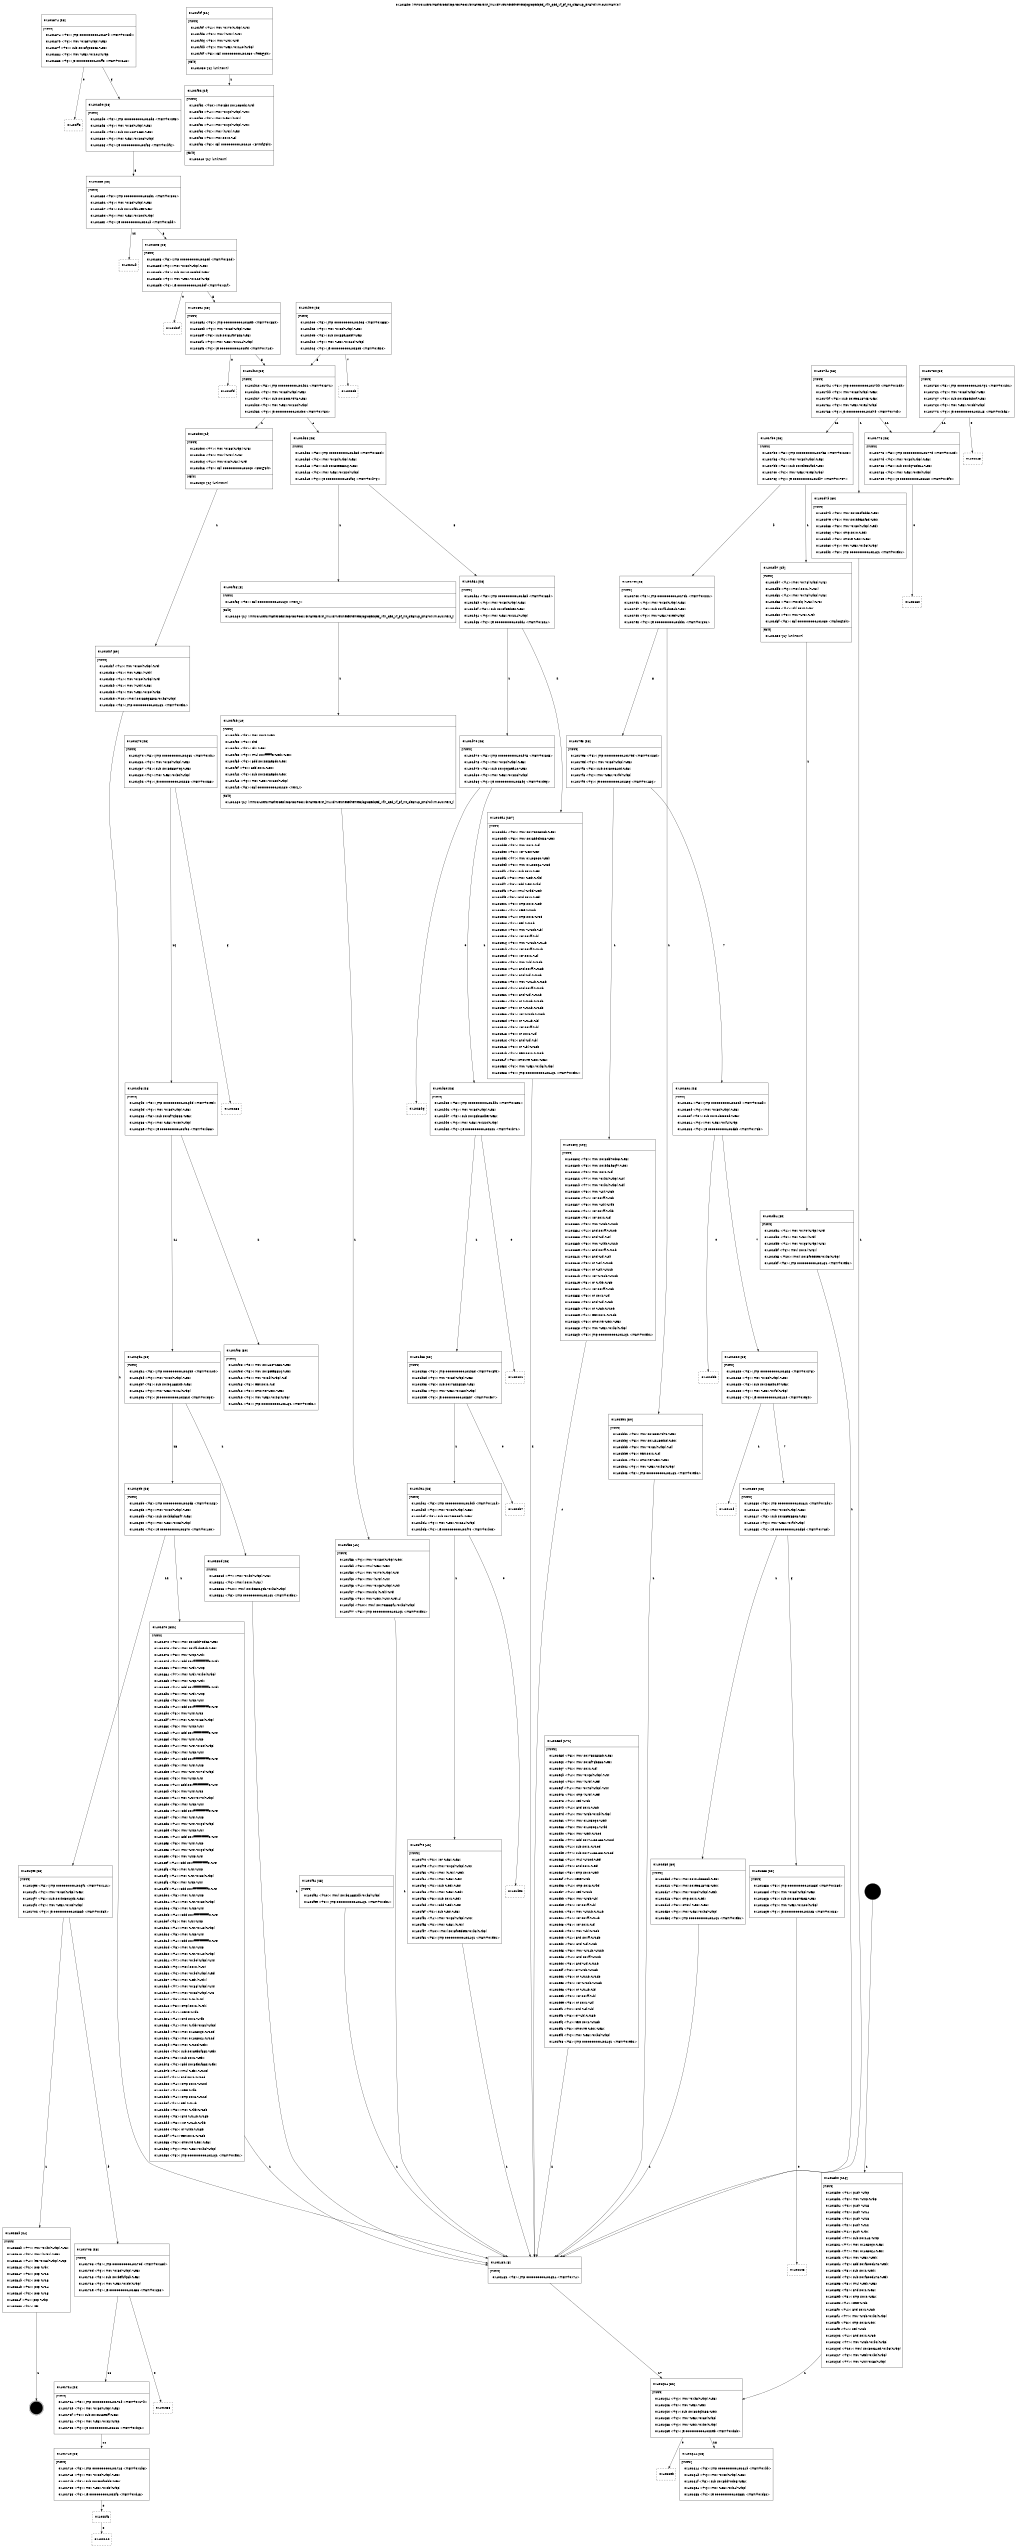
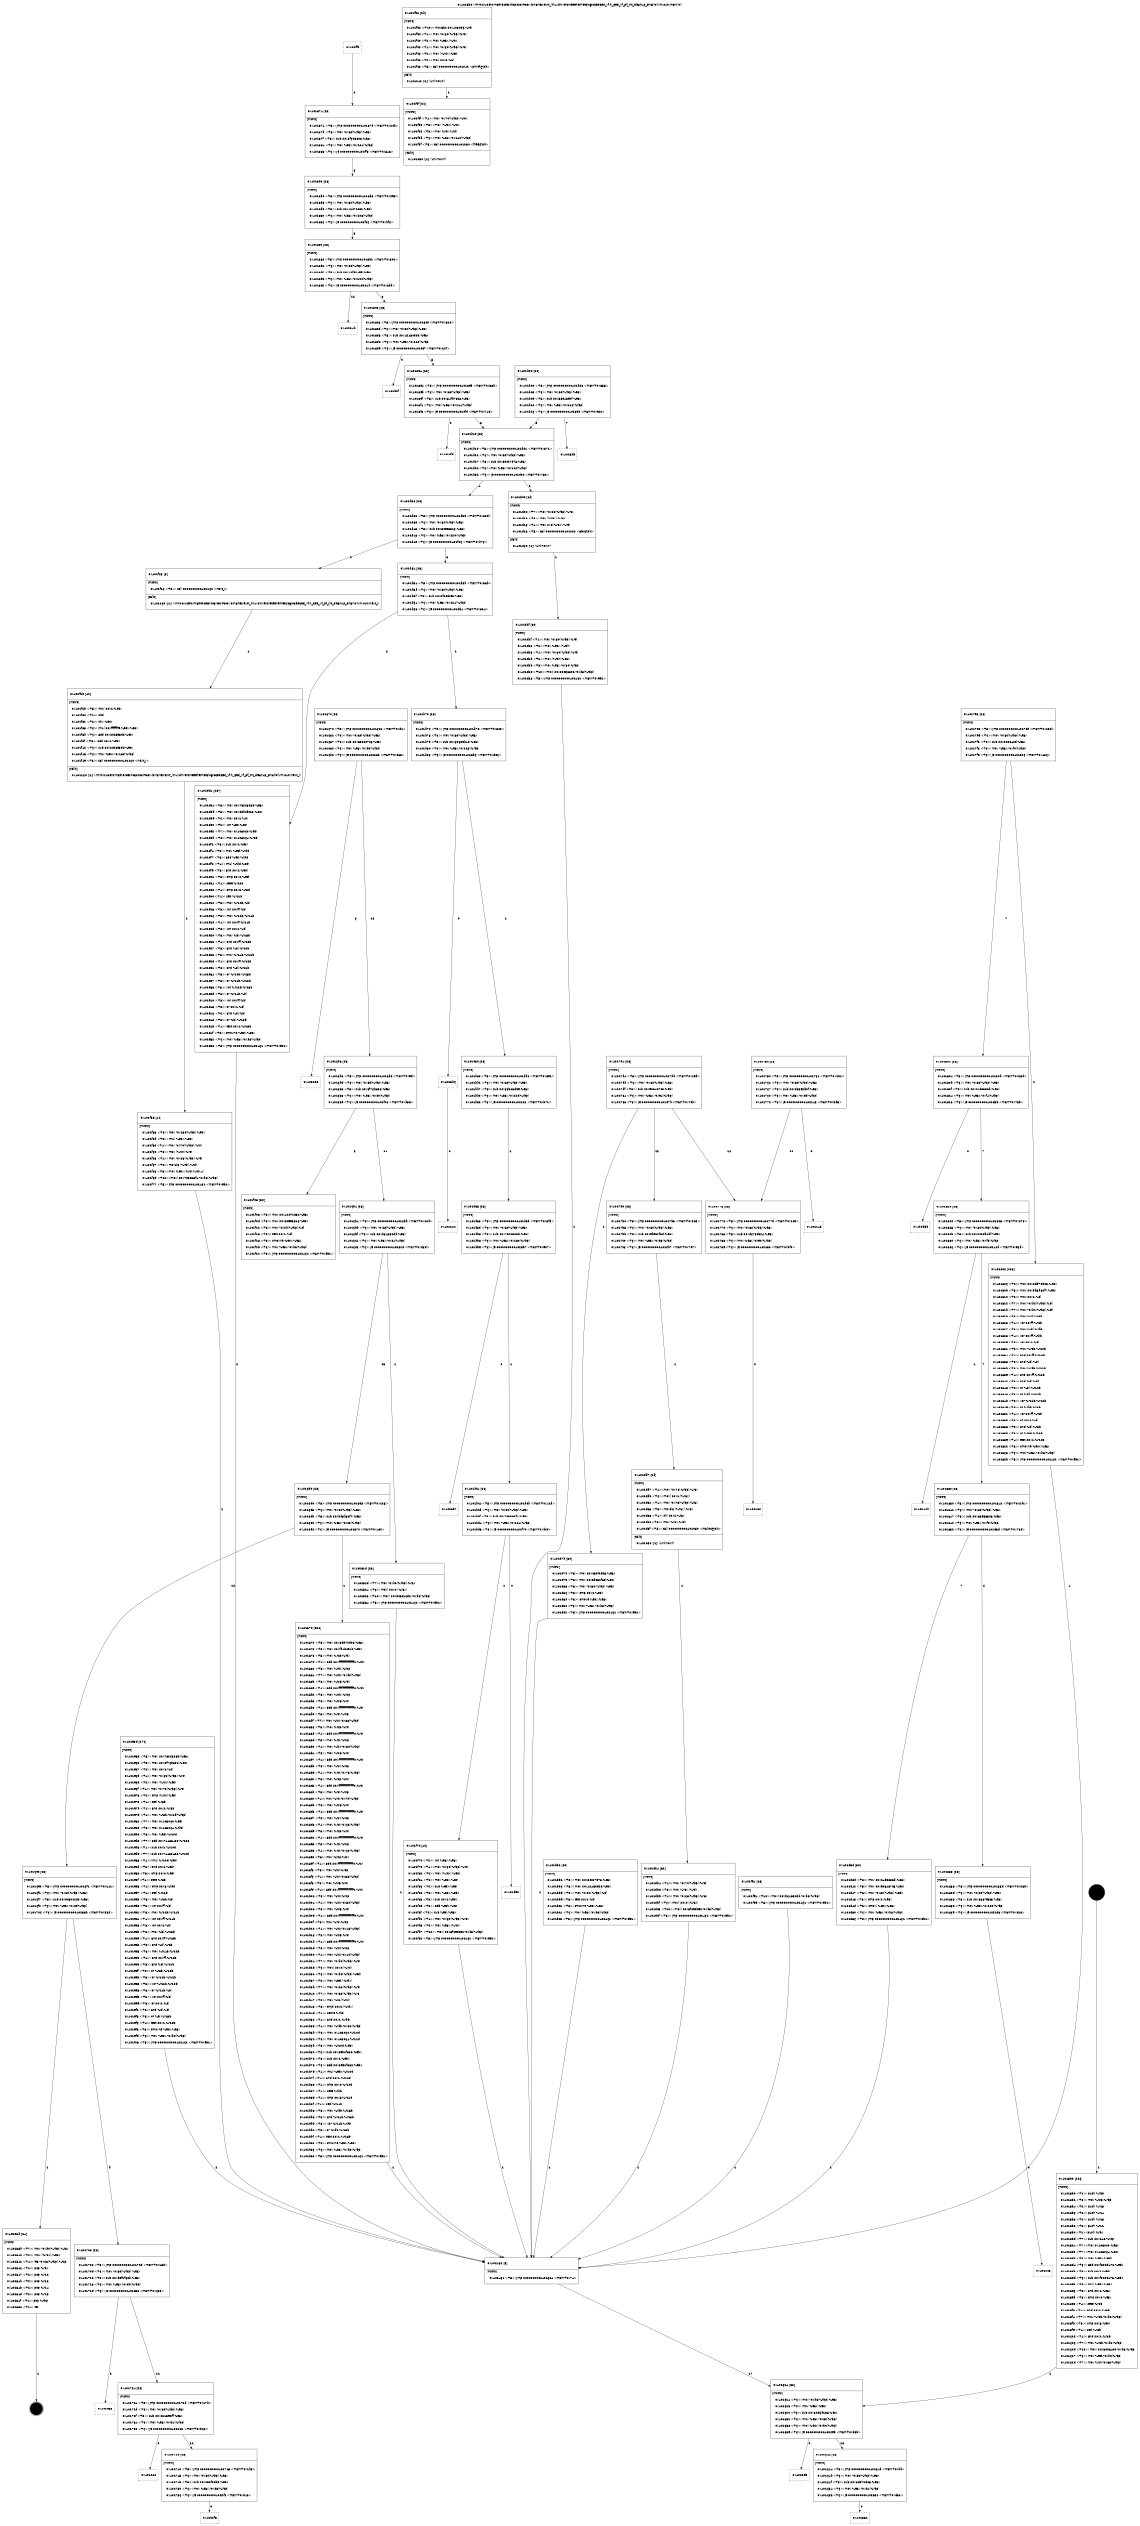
edge "0x401fcf [21]" -> "0x401fb2 [29]": reversed
edge "0x401874 [28]" -> "0x401ff3": reversed
node "0x4017cc [28]": removed
edge "0x40198c [28]" -> "0x402121": now "0x402396" -> "0x402121"
edge "0x40183c [28]" -> "0x401d3d [30]": label " 1" -> " 7"
node "0x402351": added
edge "0x4022fa" -> "0x402112": now "0x401724 [28]" -> "0x402112"
